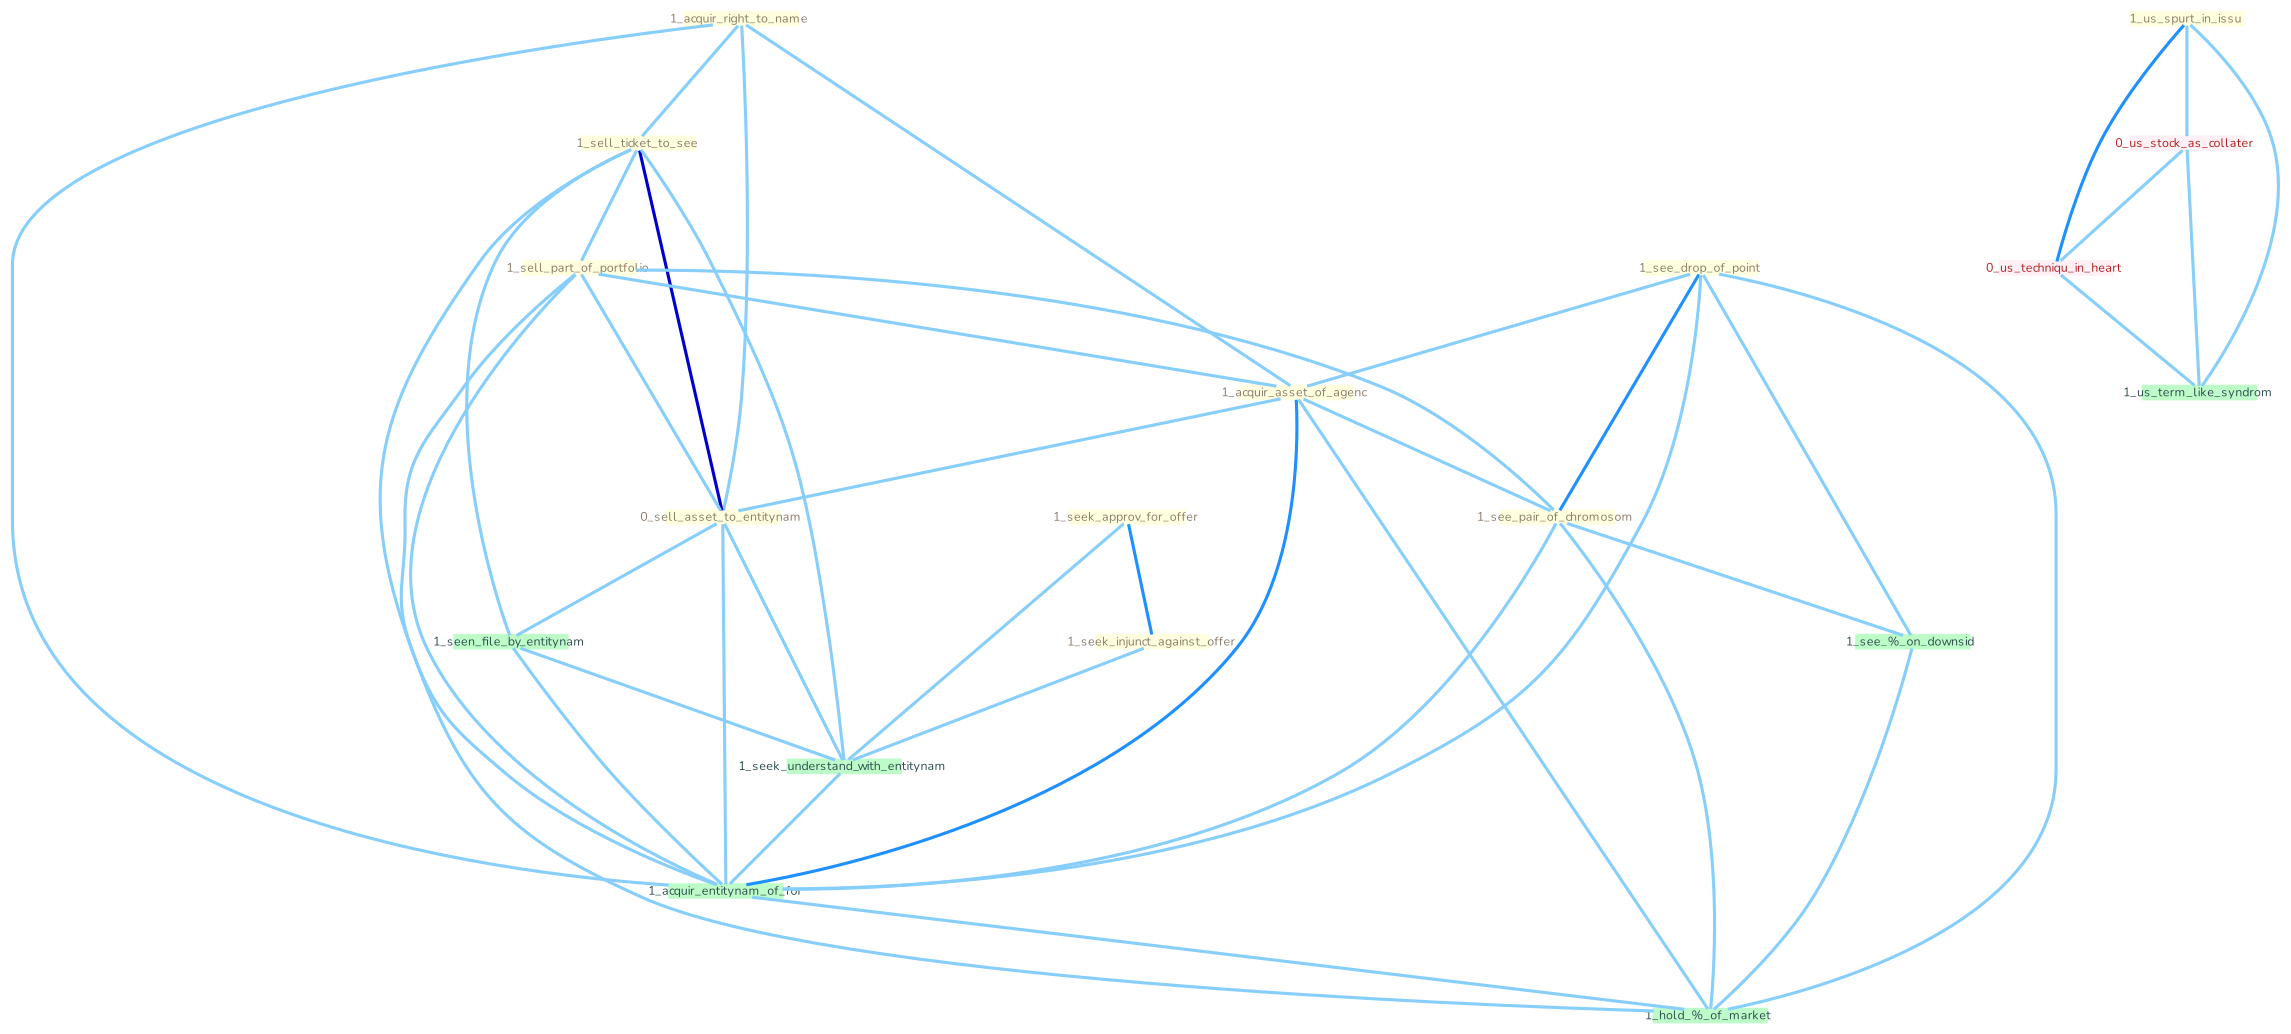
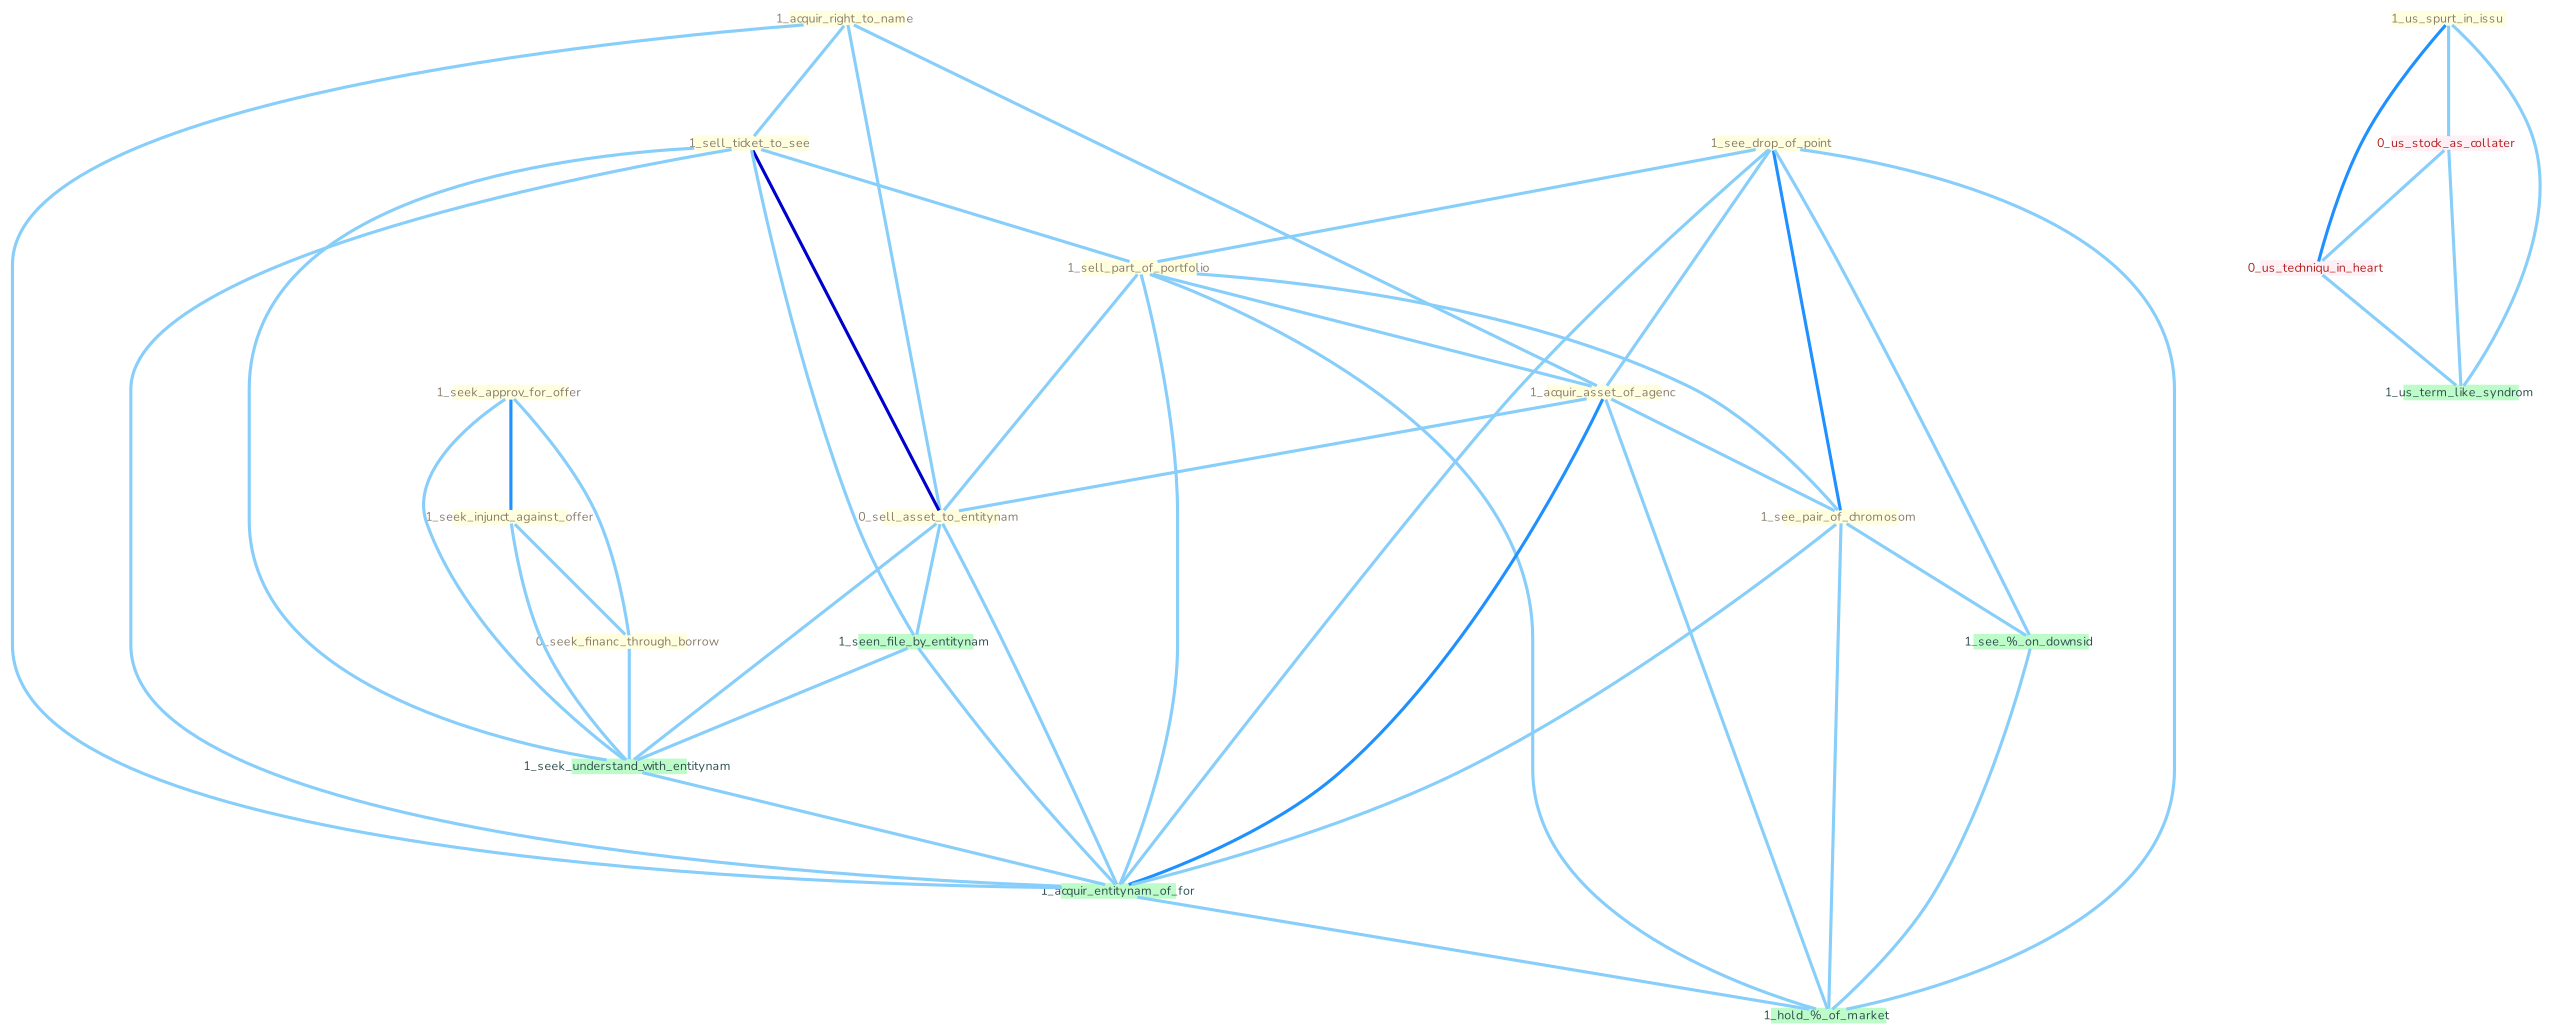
edge "1_see_drop_of_point" -- "1_sell_part_of_portfolio": added
node "0_seek_financ_through_borrow": added
